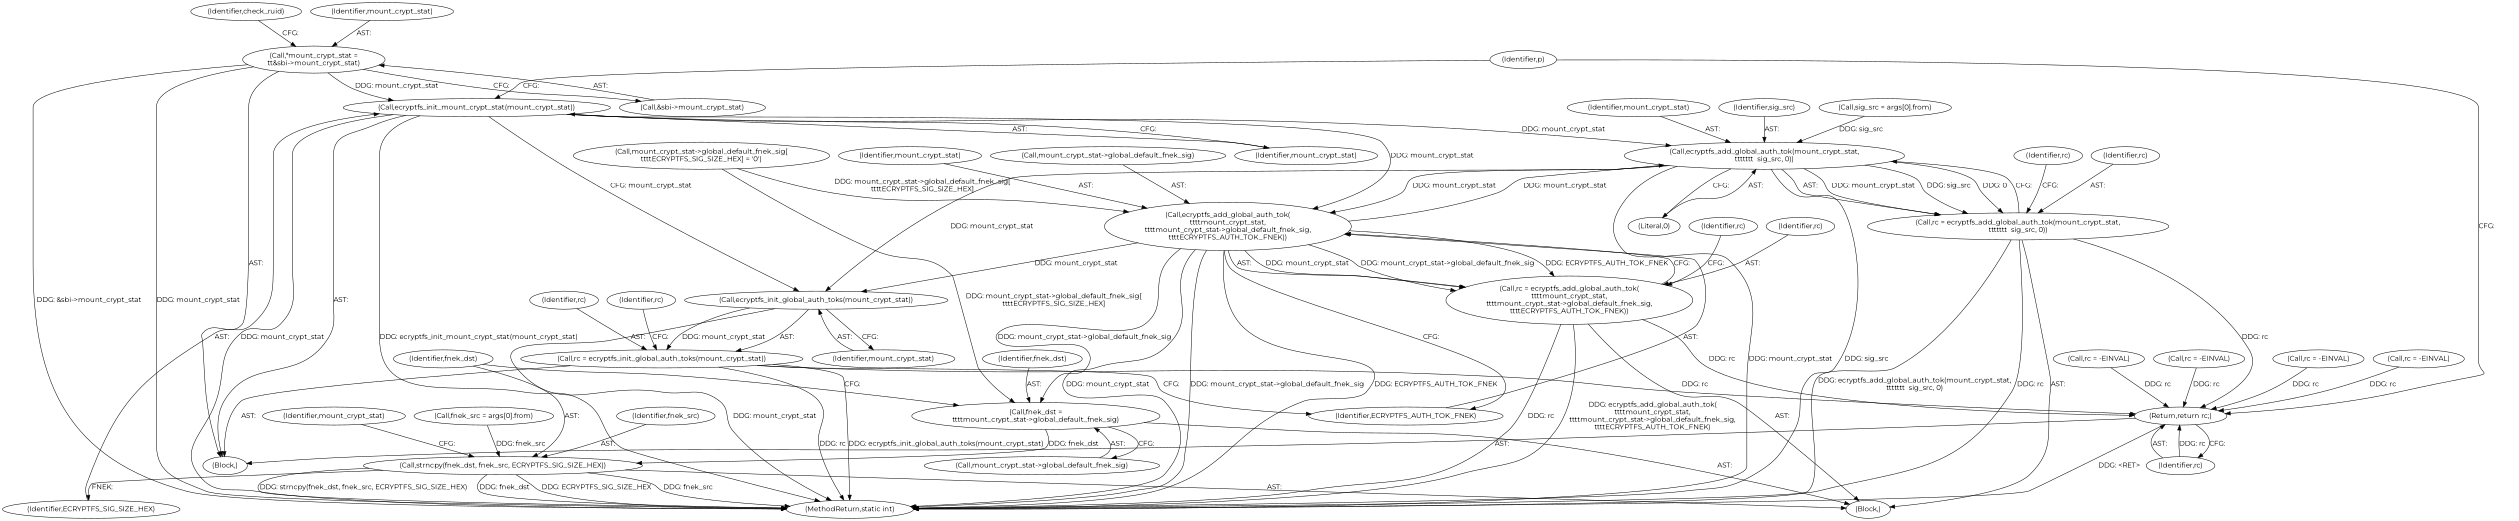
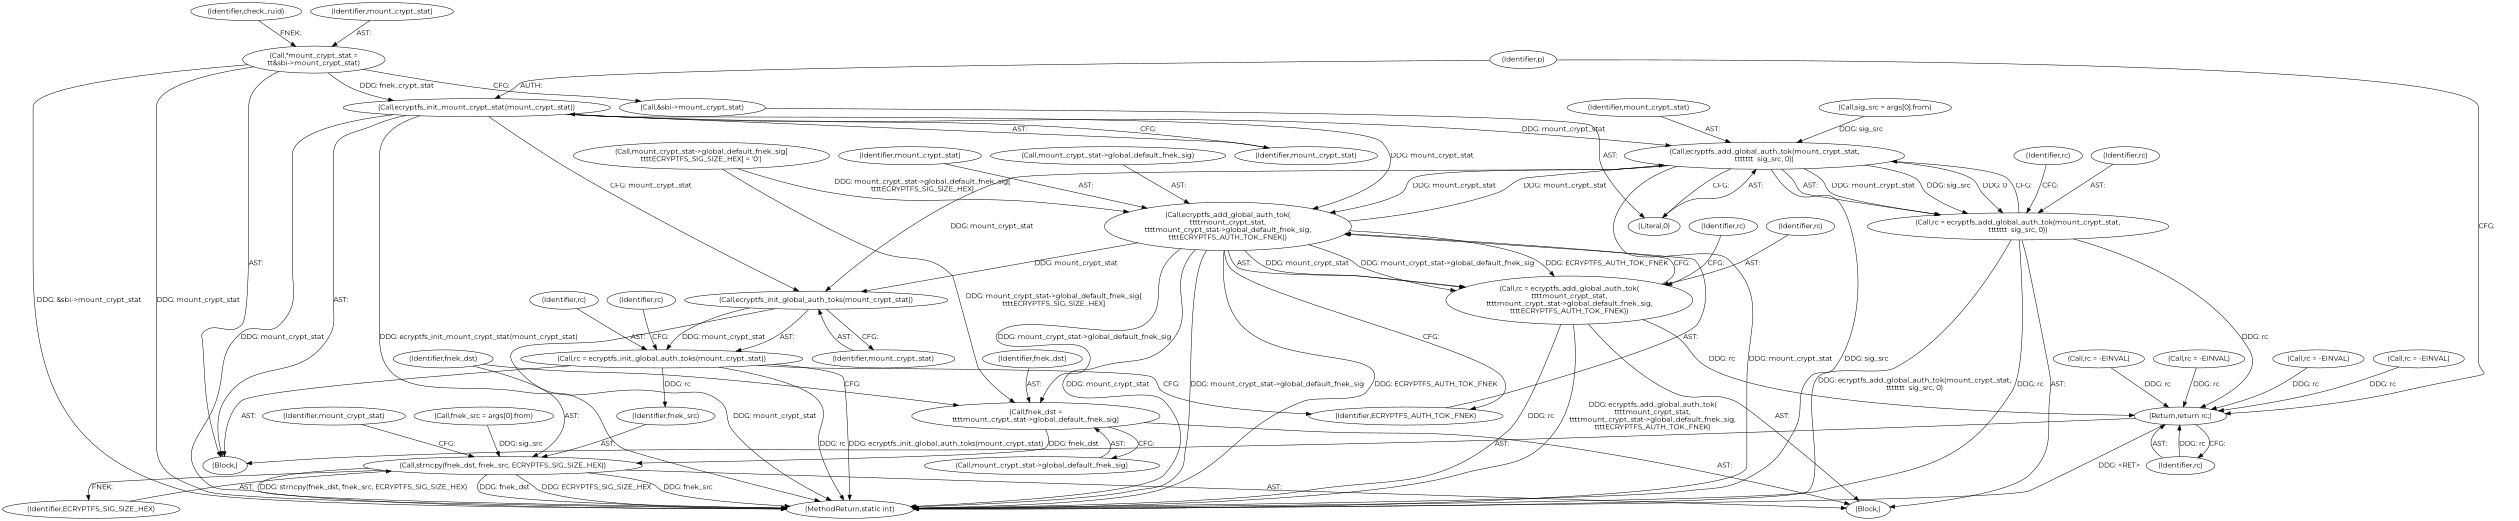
edge "(Identifier,check_ruid)" -> "(Call,*mount_crypt_stat = tt&sbi->mount_crypt_stat)": label "CFG: " -> "FNEK: "
edge "(Call,&sbi->mount_crypt_stat)" -> "(Call,*mount_crypt_stat = tt&sbi->mount_crypt_stat)": now "(Call,&sbi->mount_crypt_stat)" -> "(Literal,0)"
edge "(Call,*mount_crypt_stat = tt&sbi->mount_crypt_stat)" -> "(Call,ecryptfs_init_mount_crypt_stat(mount_crypt_stat))": label "DDG: mount_crypt_stat" -> "DDG: fnek_crypt_stat"
edge "(Identifier,p)" -> "(Call,ecryptfs_init_mount_crypt_stat(mount_crypt_stat))": label "CFG: " -> "AUTH: "
node "(Identifier,sig_src)": removed
edge "(Identifier,ECRYPTFS_SIG_SIZE_HEX)" -> "(Call,ecryptfs_init_mount_crypt_stat(mount_crypt_stat))": now "(Identifier,ECRYPTFS_SIG_SIZE_HEX)" -> "(Call,strncpy(fnek_dst, fnek_src, ECRYPTFS_SIG_SIZE_HEX))"
edge "(Call,rc = ecryptfs_init_global_auth_toks(mount_crypt_stat))" -> "(Return,return rc;)": now "(Call,rc = ecryptfs_init_global_auth_toks(mount_crypt_stat))" -> "(Identifier,fnek_src)"
edge "(Call,fnek_src = args[0].from)" -> "(Call,strncpy(fnek_dst, fnek_src, ECRYPTFS_SIG_SIZE_HEX))": label "DDG: fnek_src" -> "DDG: sig_src"
